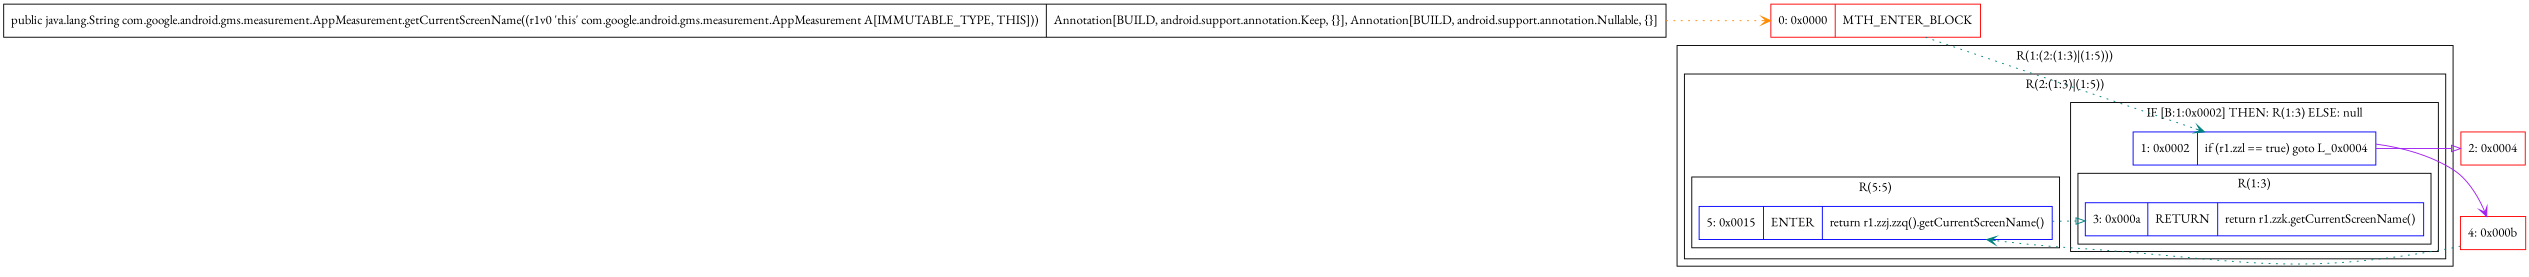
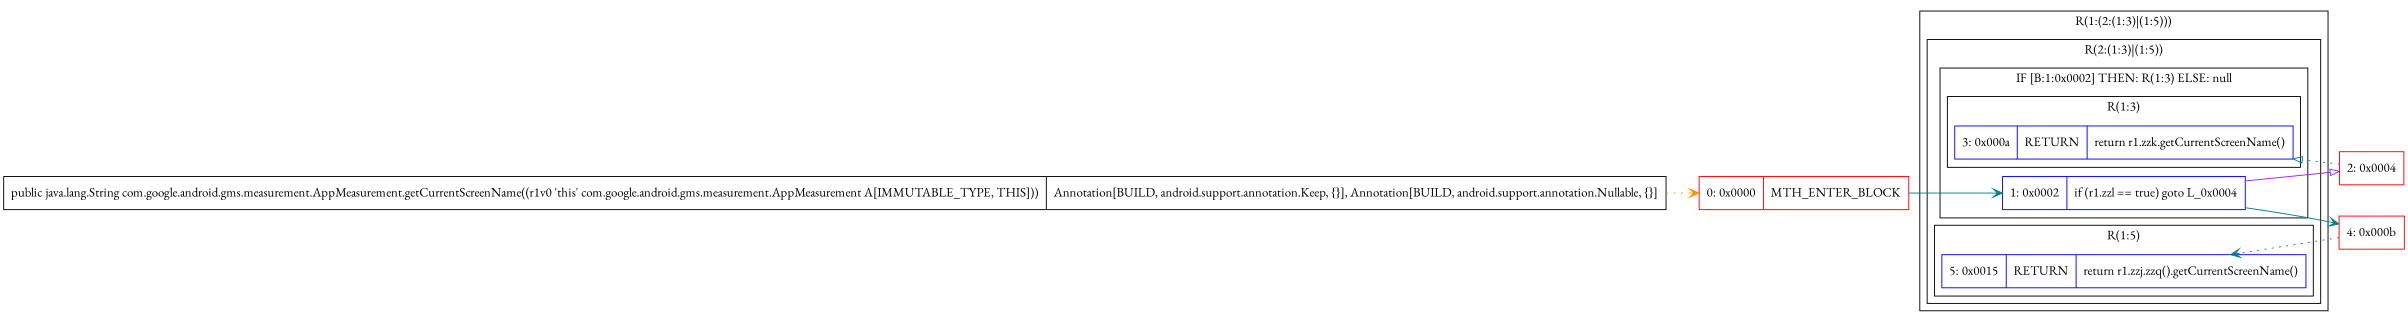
edge "0: 0x0000" -> "1: 0x0002": style dotted -> solid
edge "1: 0x0002" -> "4: 0x000b": color purple -> teal
cluster "R(5:5)": label "R(5:5)" -> "R(1:5)"
edge "5: 0x0015" -> "3: 0x000a": now "2: 0x0004" -> "3: 0x000a"
node "5: 0x0015": text "ENTER" -> "RETURN"
